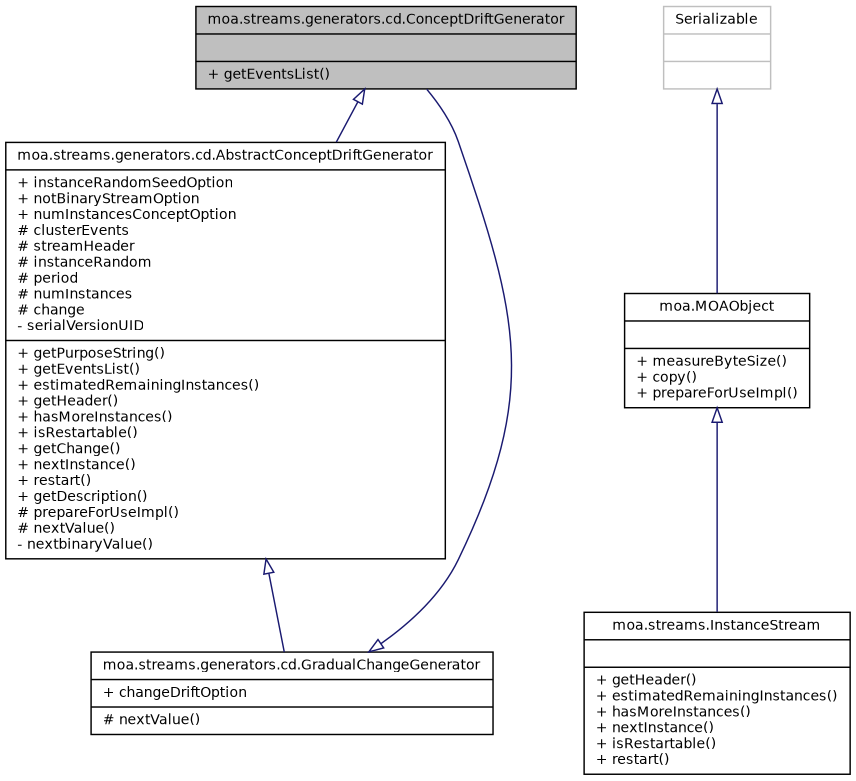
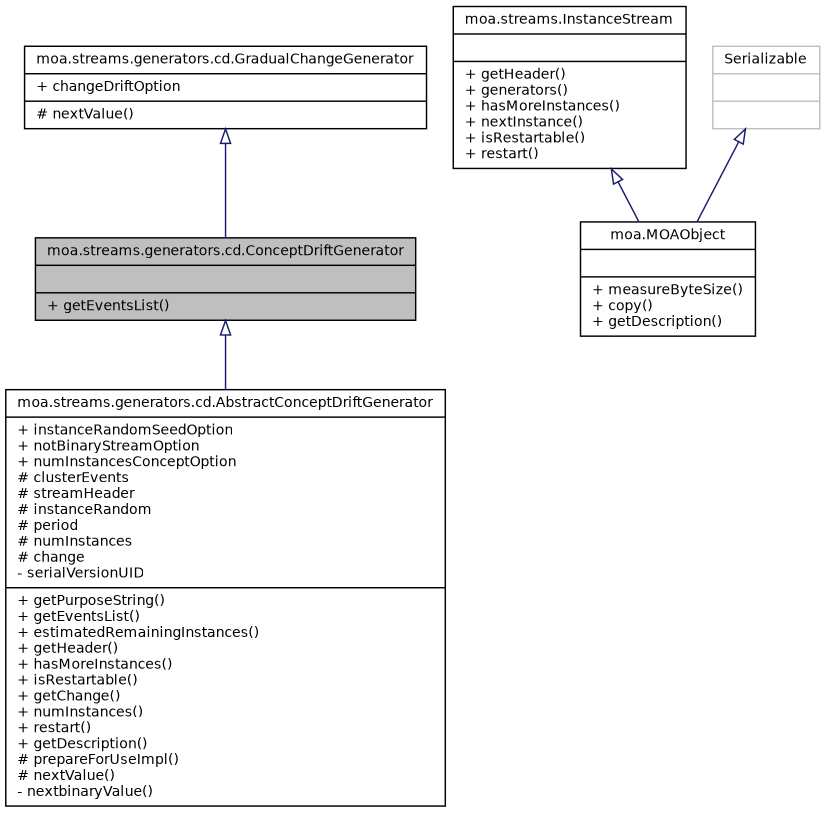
node "moa.MOAObject": text "+ prepareForUseImpl()" -> "+ getDescription()"
node "moa.streams.generators.cd.AbstractConceptDriftGenerator": text "+ nextInstance()" -> "+ numInstances()"
edge "moa.streams.InstanceStream" -> "moa.MOAObject": reversed
edge "moa.streams.generators.cd.GradualChangeGenerator" -> "moa.streams.generators.cd.AbstractConceptDriftGenerator": removed
node "moa.streams.InstanceStream": text "+ estimatedRemainingInstances()" -> "+ generators()"
